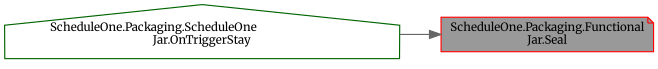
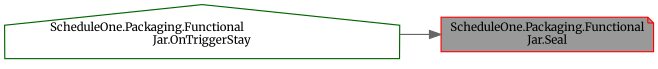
node "ScheduleOne.Packaging.ScheduleOne Jar.OnTriggerStay": label "ScheduleOne.Packaging.ScheduleOne Jar.OnTriggerStay" -> "ScheduleOne.Packaging.Functional Jar.OnTriggerStay"
